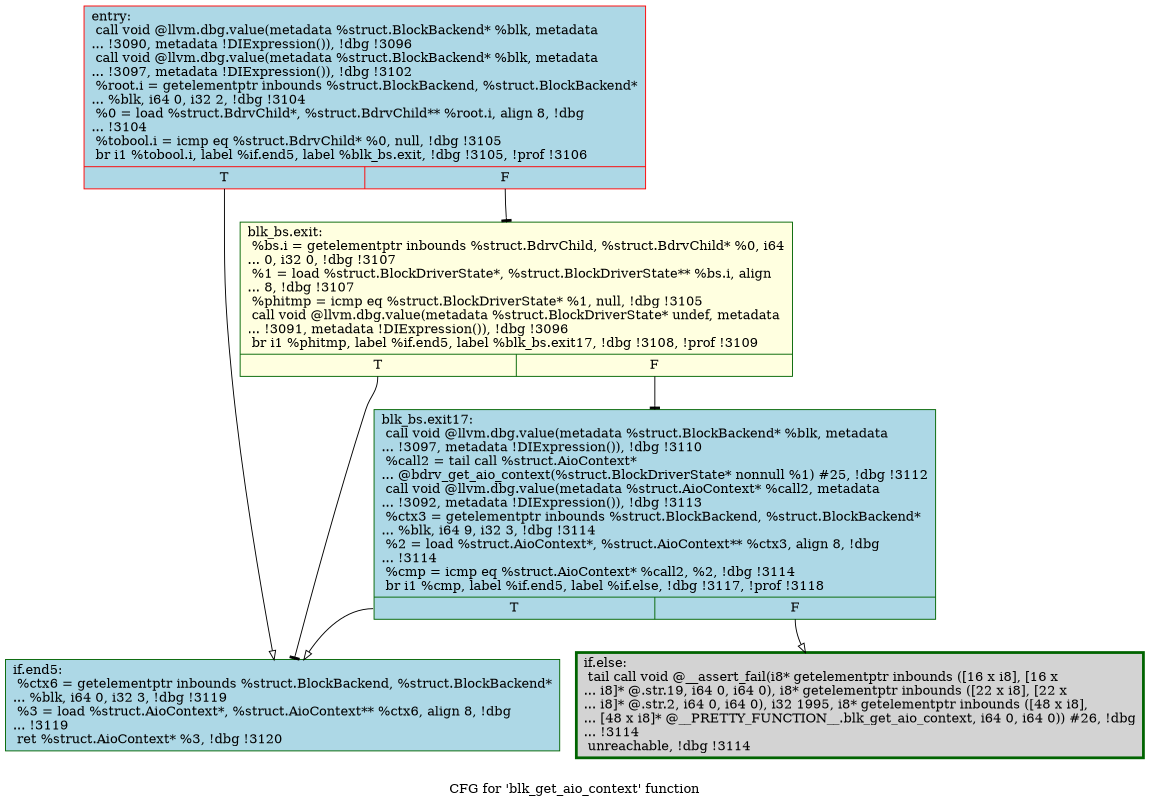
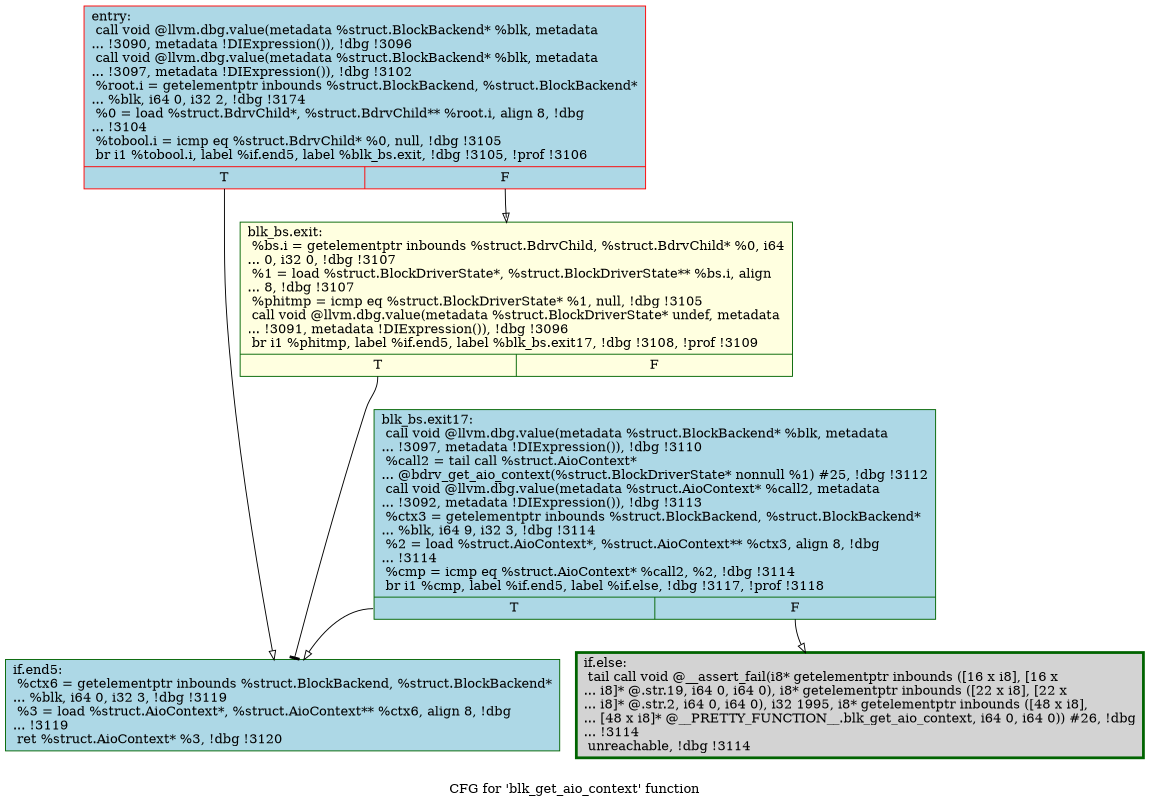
node "entry:": text "... %blk, i64 0, i32 2, !dbg !3104" -> "... %blk, i64 0, i32 2, !dbg !3174"
edge "entry:" -> "blk_bs.exit:": arrowhead tee -> onormal
edge "blk_bs.exit:" -> "blk_bs.exit17:": removed
